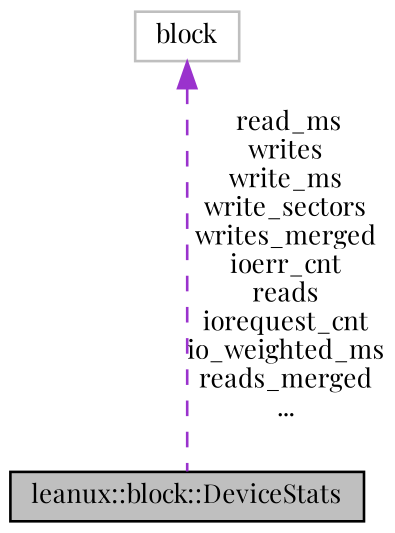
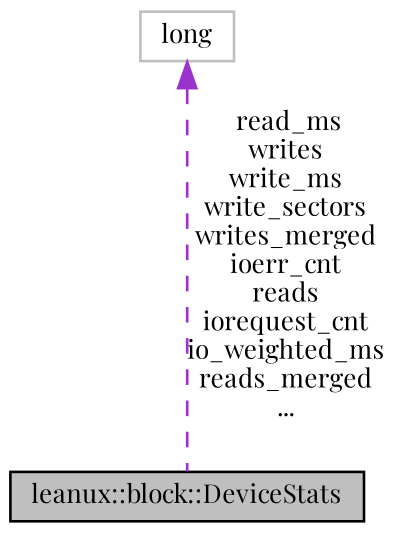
node "block": label "block" -> "long"
